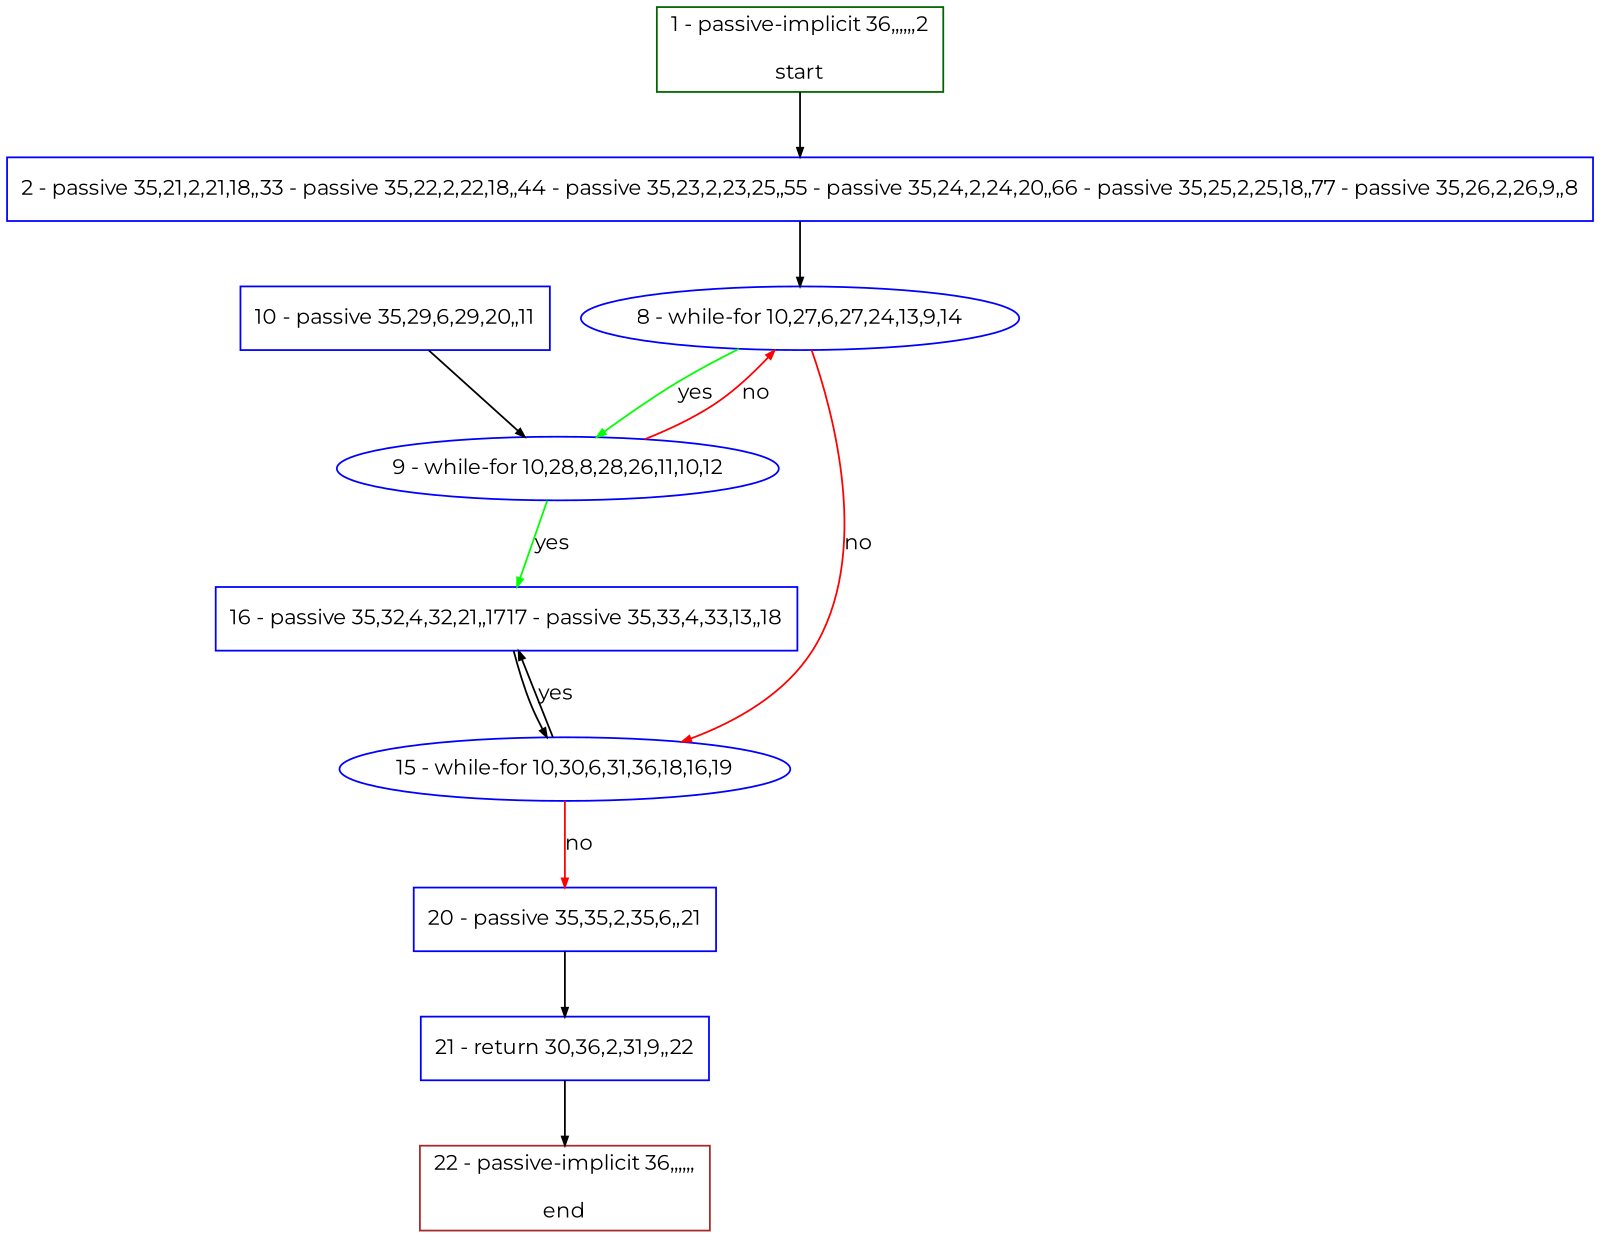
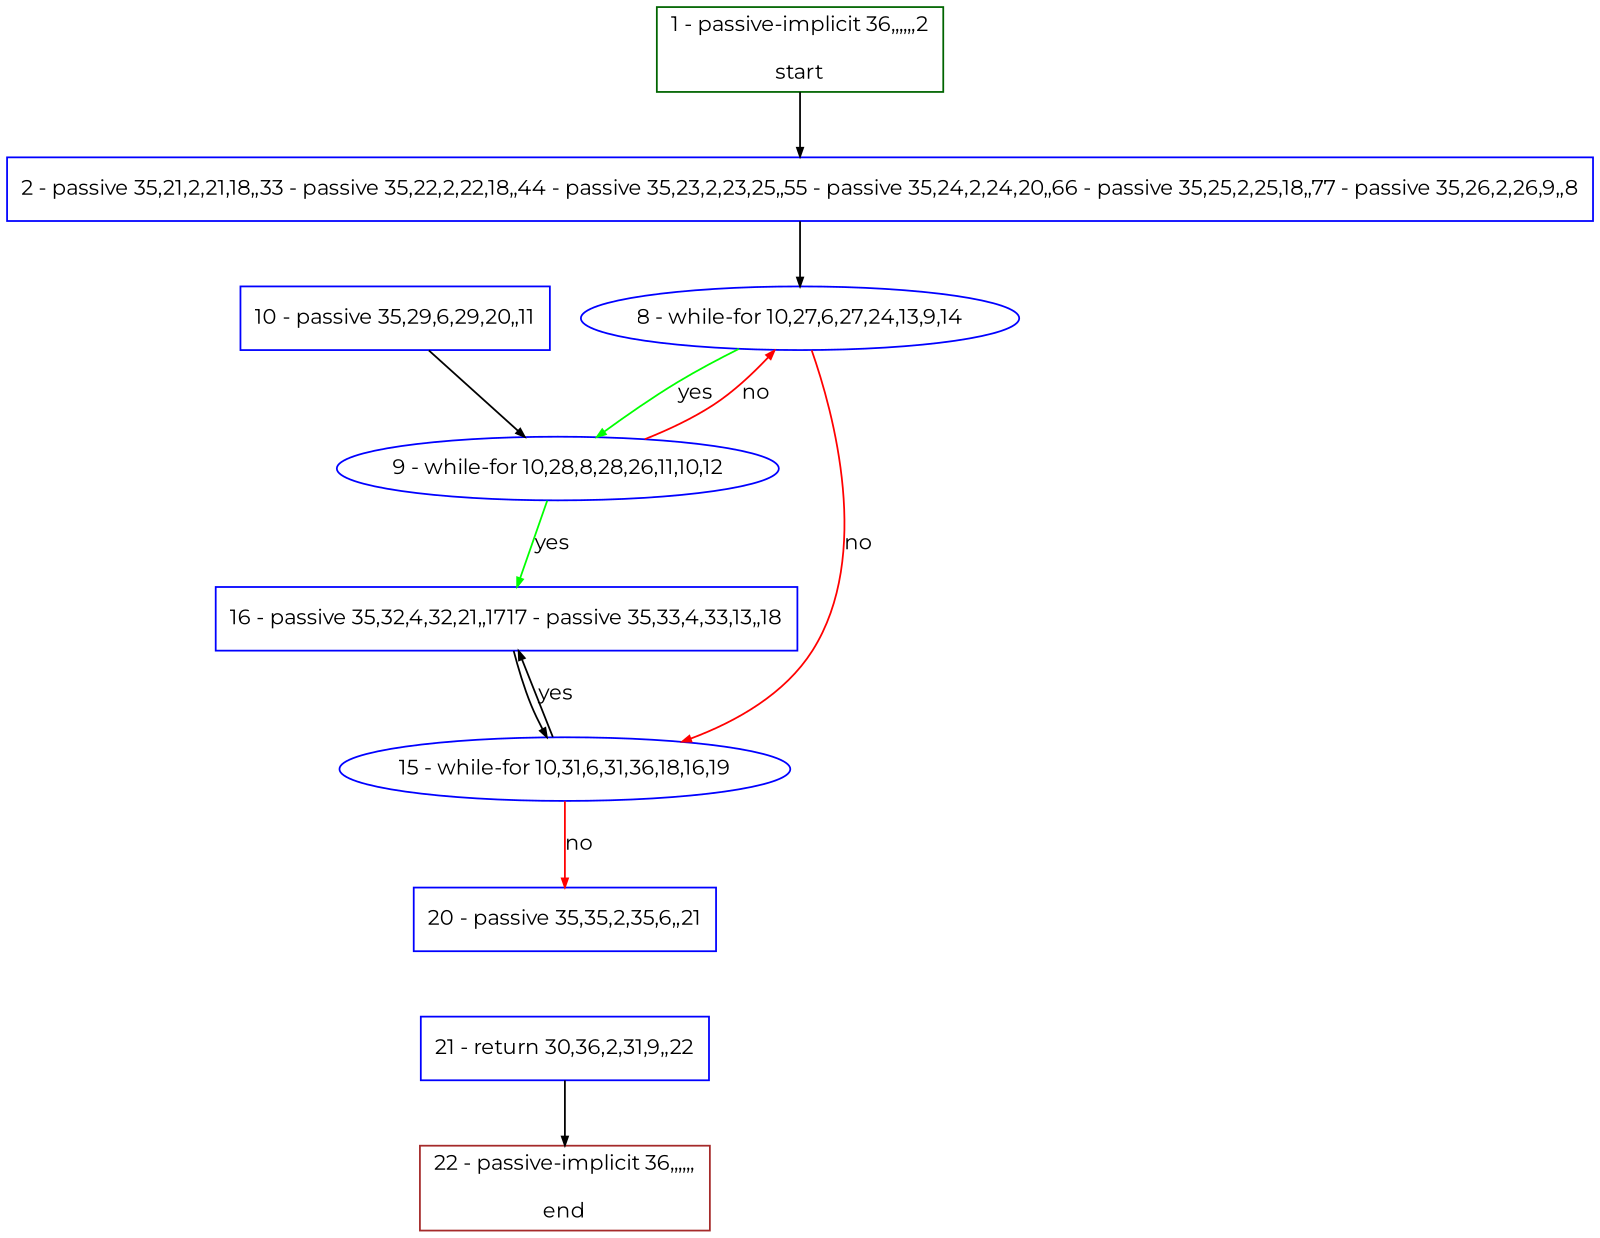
node "15 - while-for 10,30,6,31,36,18,16,19": label "15 - while-for 10,30,6,31,36,18,16,19" -> "15 - while-for 10,31,6,31,36,18,16,19"
edge "20 - passive 35,35,2,35,6,,21" -> "21 - return 30,36,2,31,9,,22": removed
